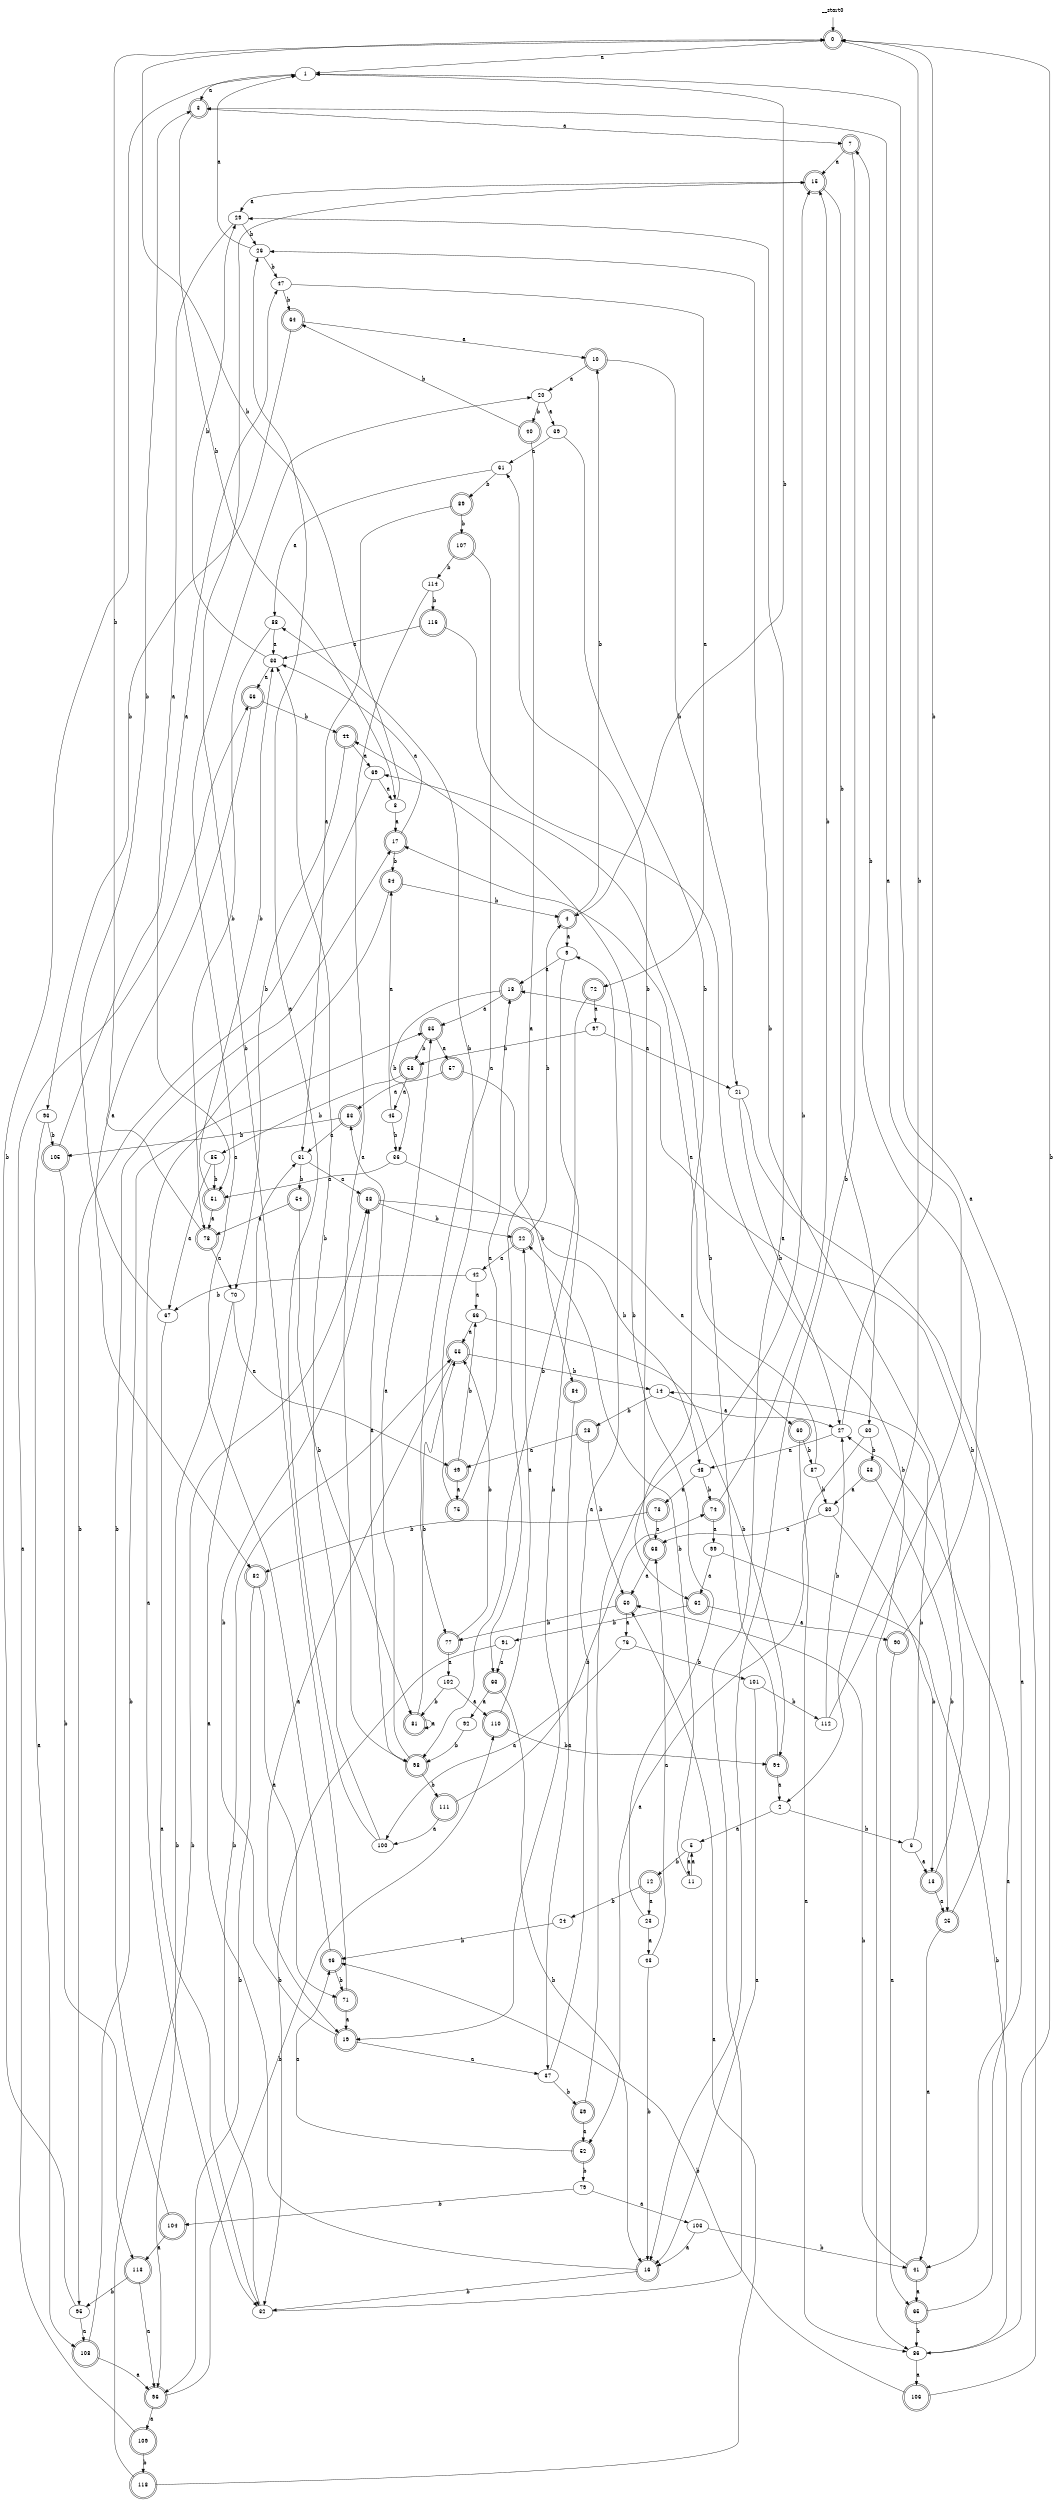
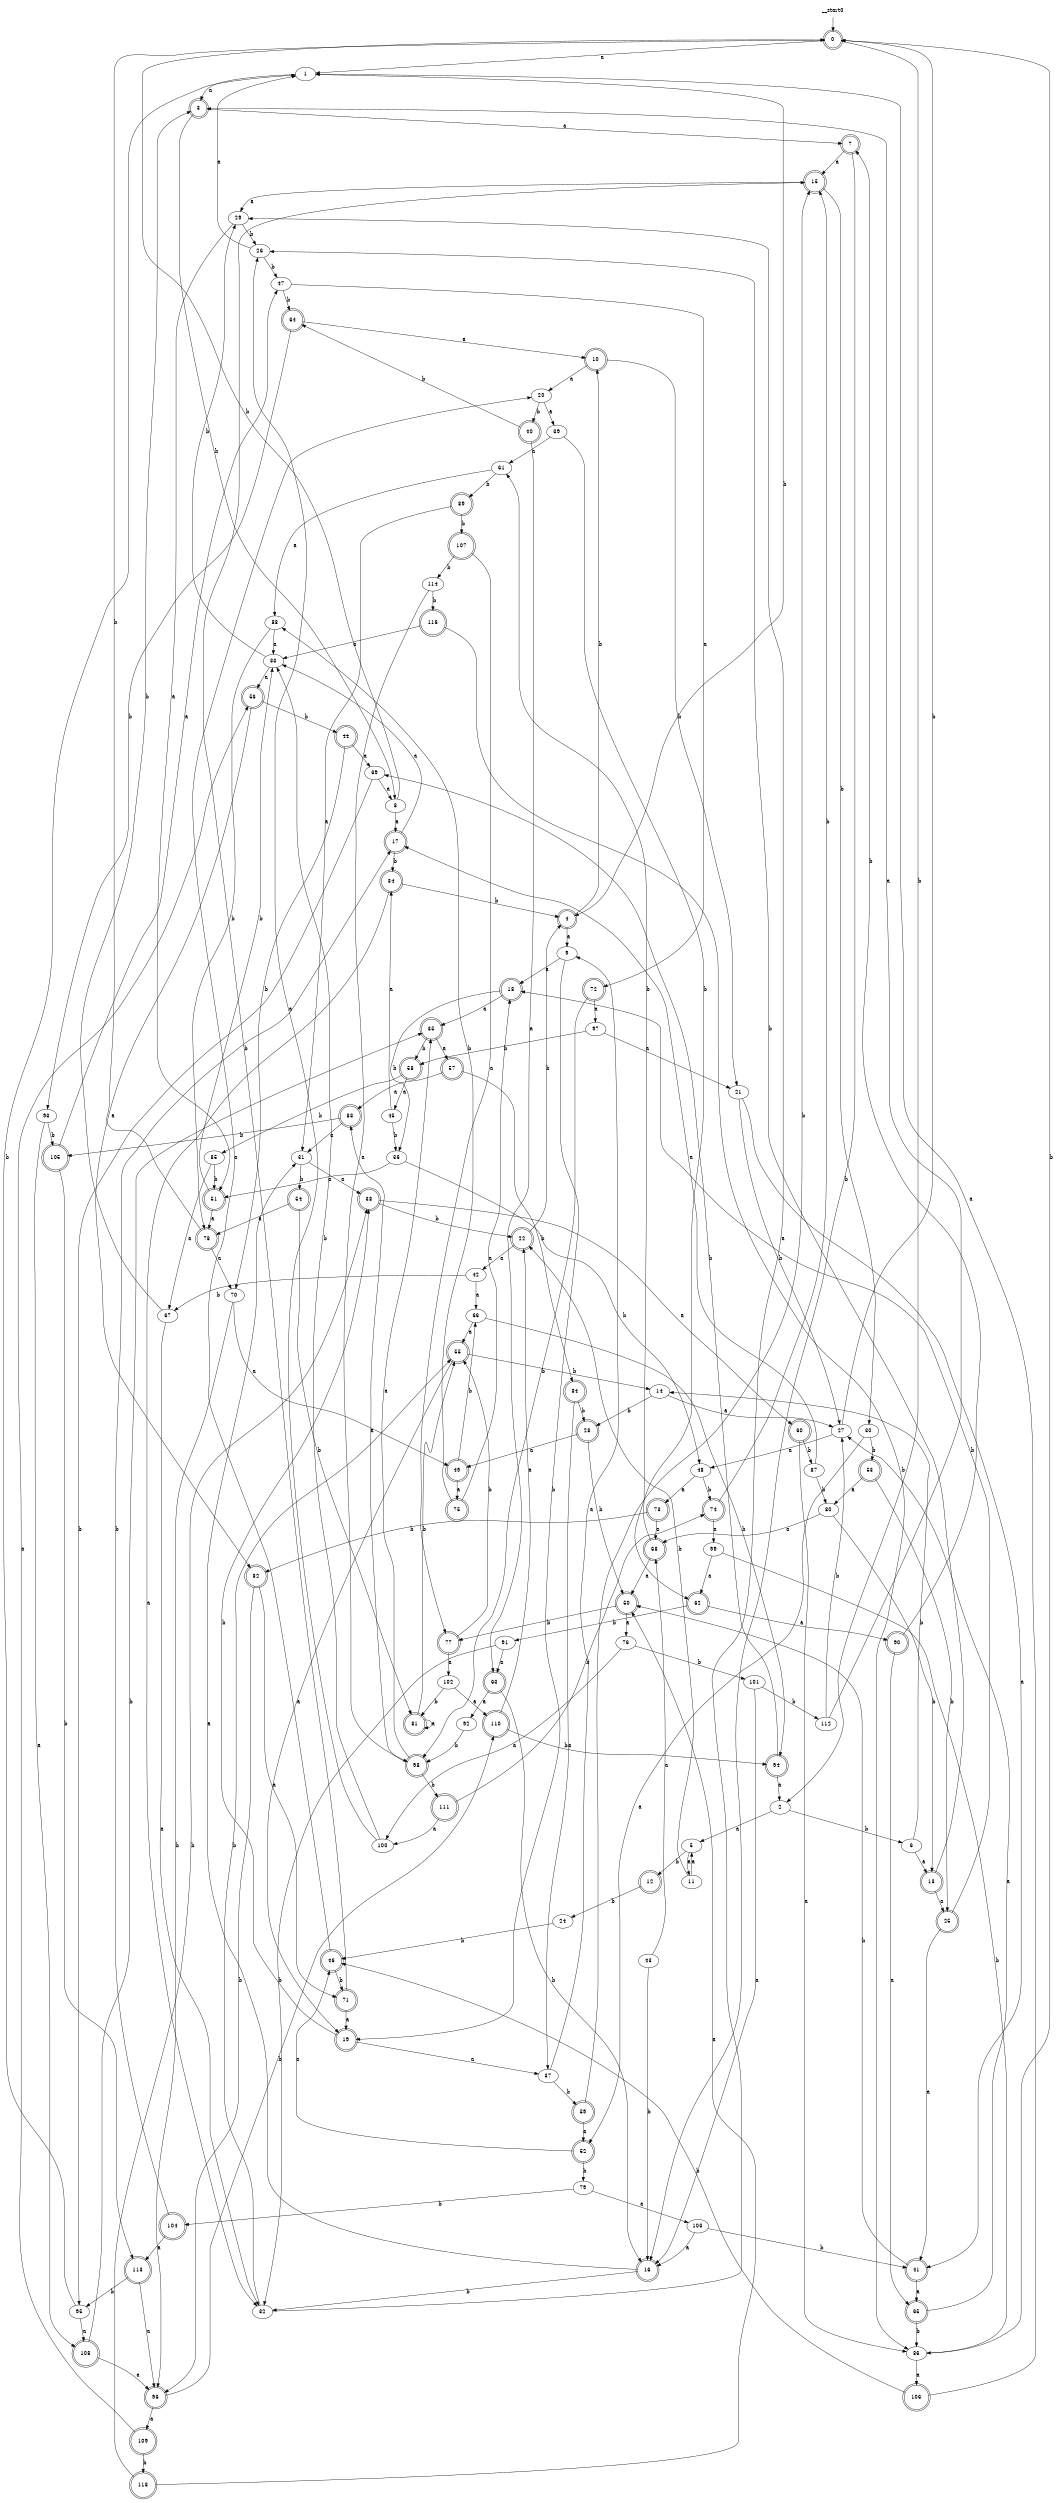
edge "84" -> "28": added, label "b"
node "23": removed
